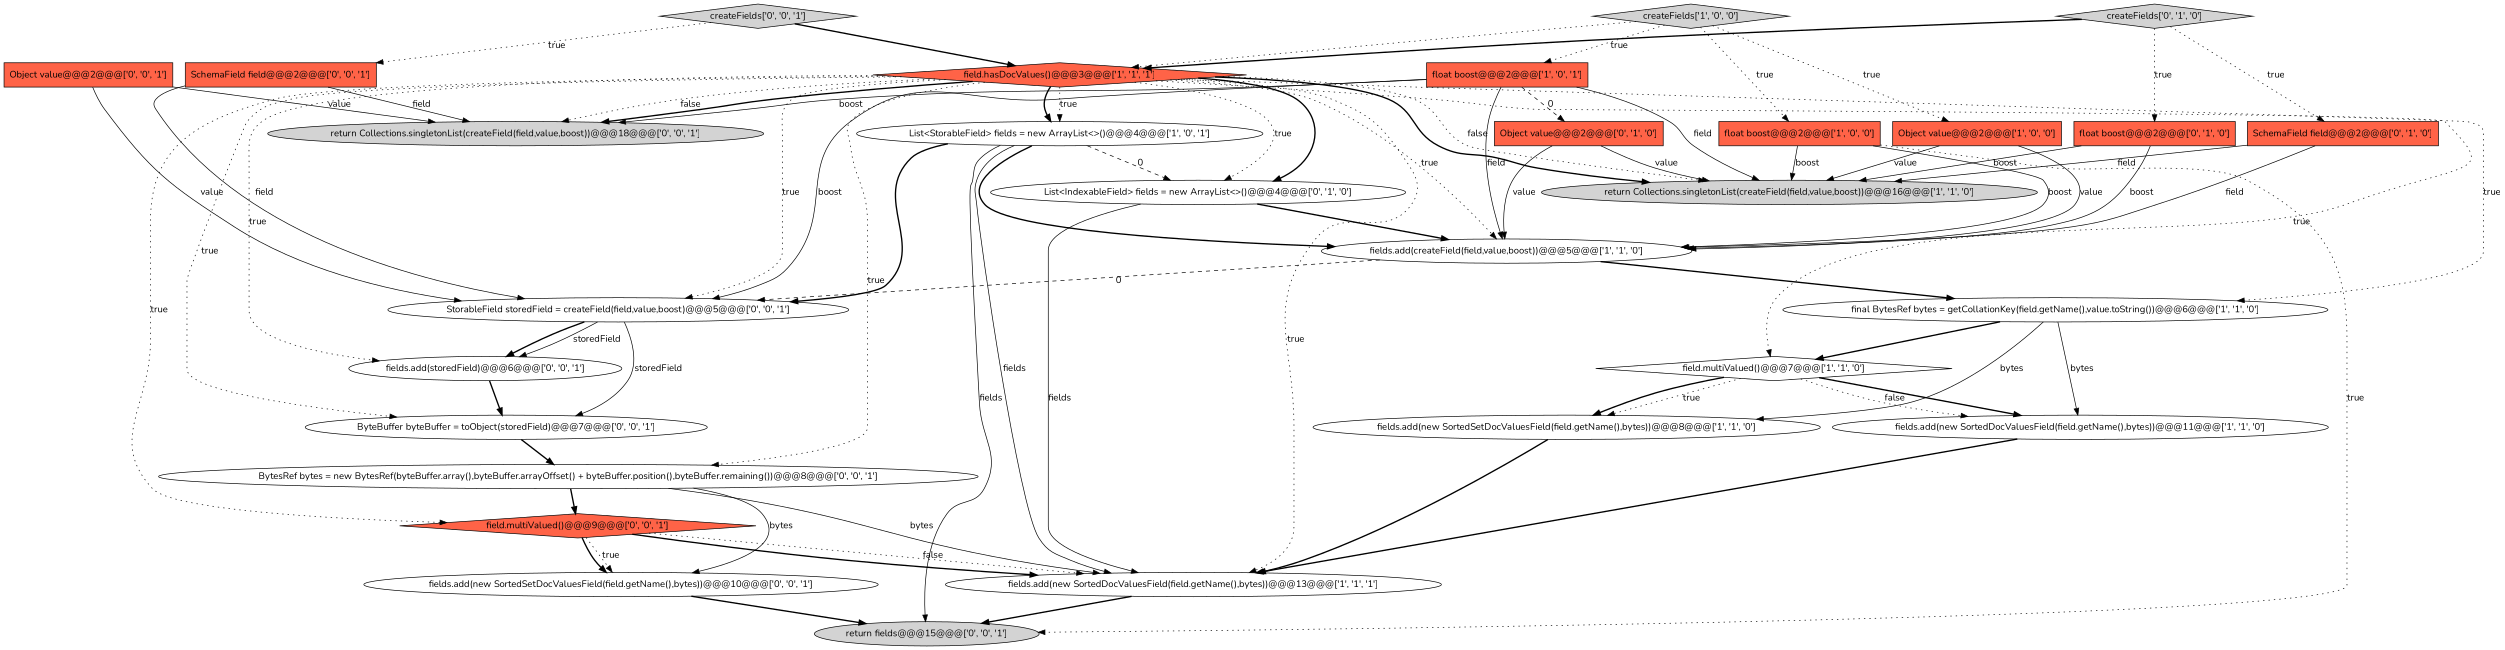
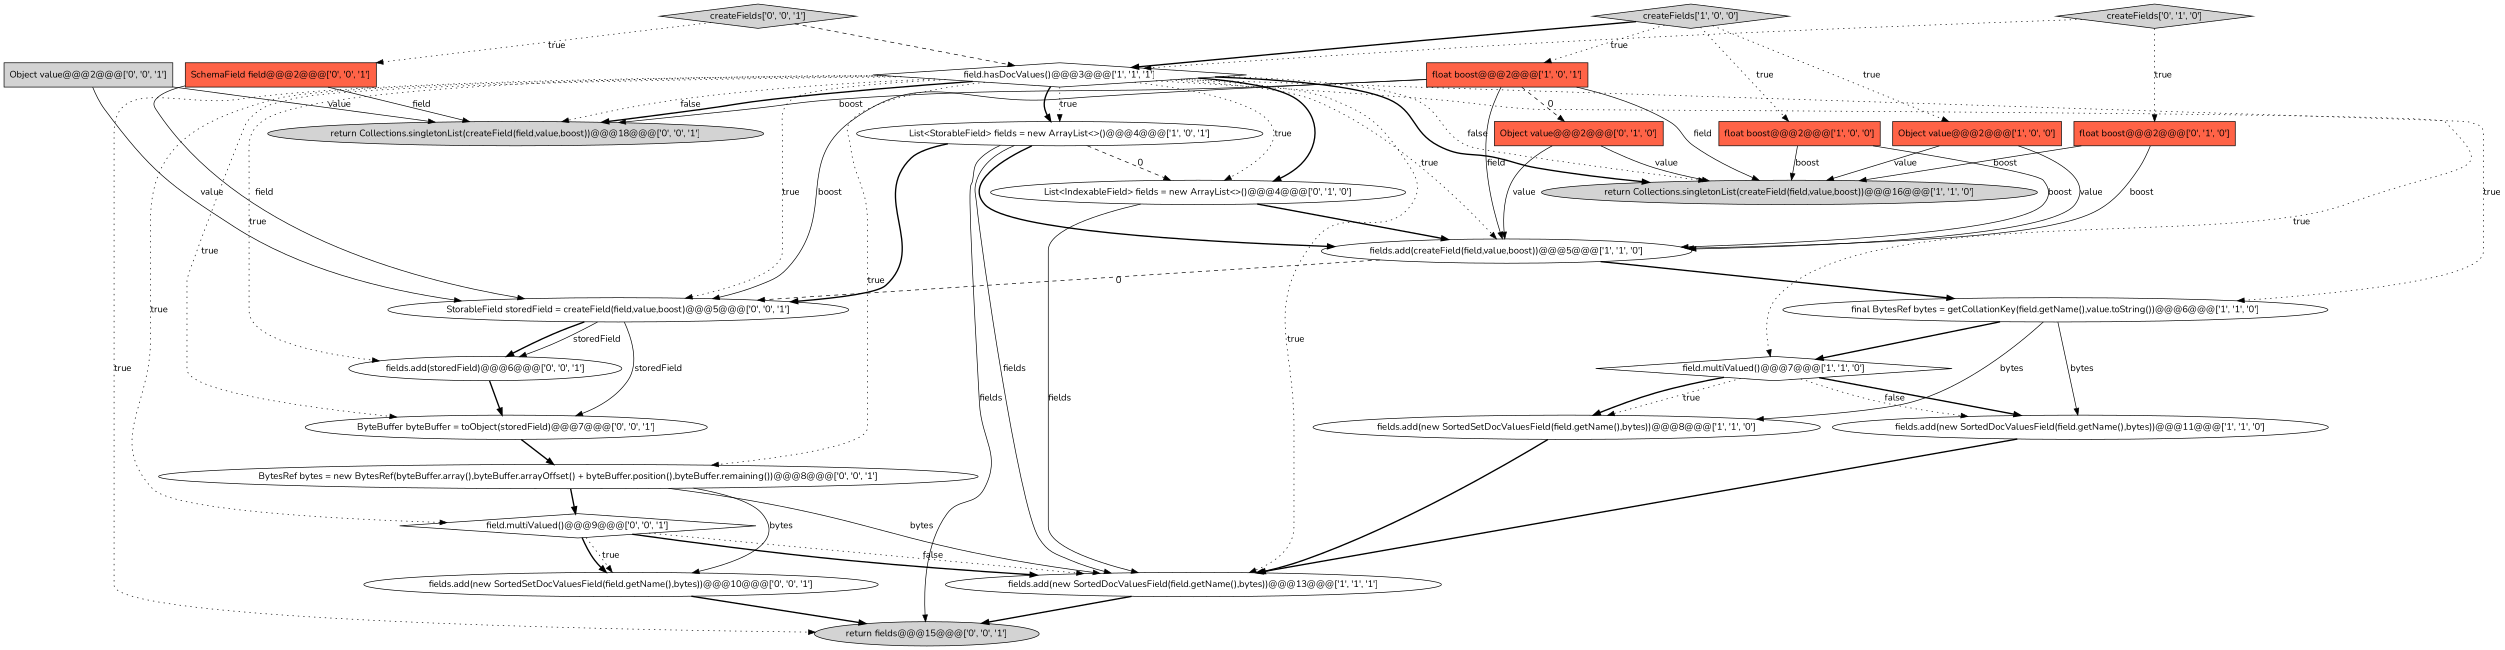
edge "createFields['0', '1', '0']" -> "field.hasDocValues()@@@3@@@['1', '1', '1']": style bold -> dotted
edge "createFields['0', '0', '1']" -> "field.hasDocValues()@@@3@@@['1', '1', '1']": style bold -> dashed
edge "createFields['1', '0', '0']" -> "field.hasDocValues()@@@3@@@['1', '1', '1']": style dotted -> bold
node "Object value@@@2@@@['0', '0', '1']": fillcolor tomato -> lightgray
node "field.hasDocValues()@@@3@@@['1', '1', '1']": fillcolor tomato -> white
node "SchemaField field@@@2@@@['0', '1', '0']": removed
node "field.multiValued()@@@9@@@['0', '0', '1']": fillcolor tomato -> white
edge "float boost@@@2@@@['1', '0', '0']" -> "return fields@@@15@@@['0', '0', '1']": now "field.hasDocValues()@@@3@@@['1', '1', '1']" -> "return fields@@@15@@@['0', '0', '1']"
